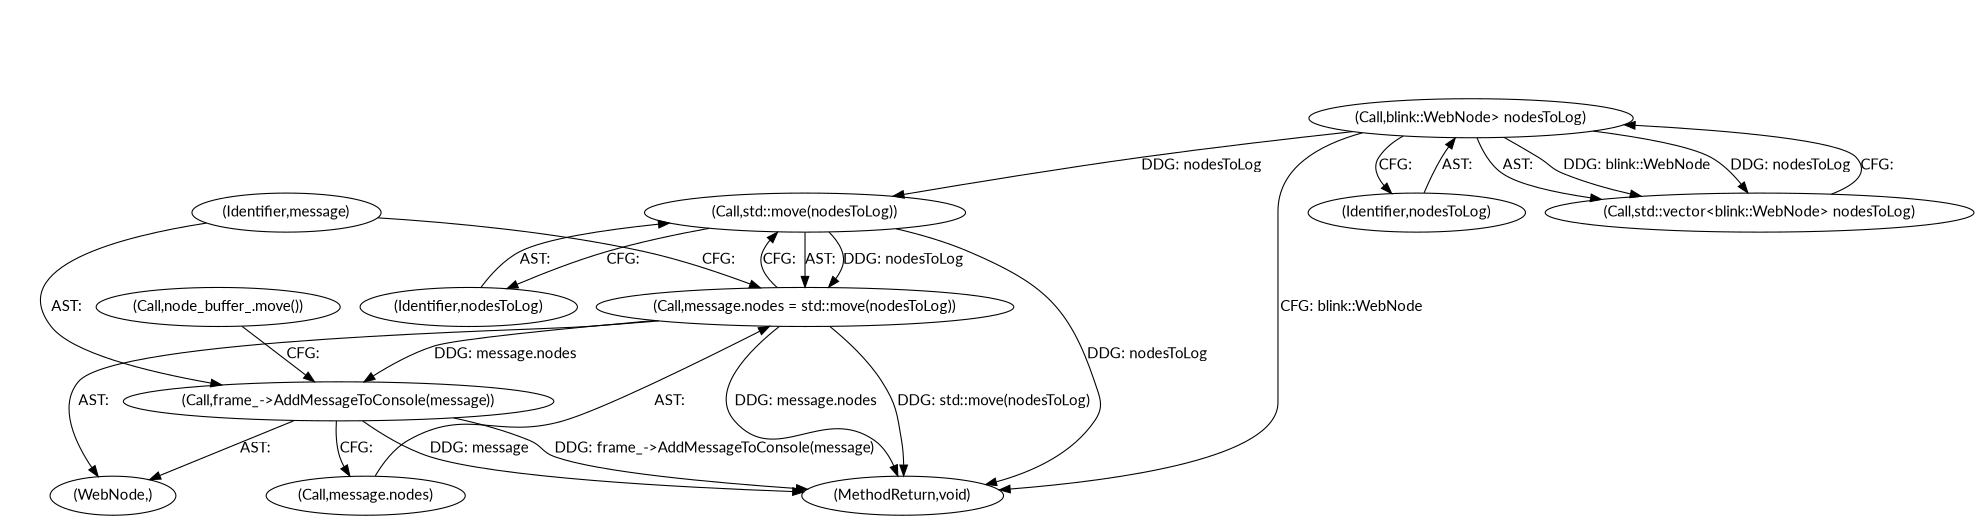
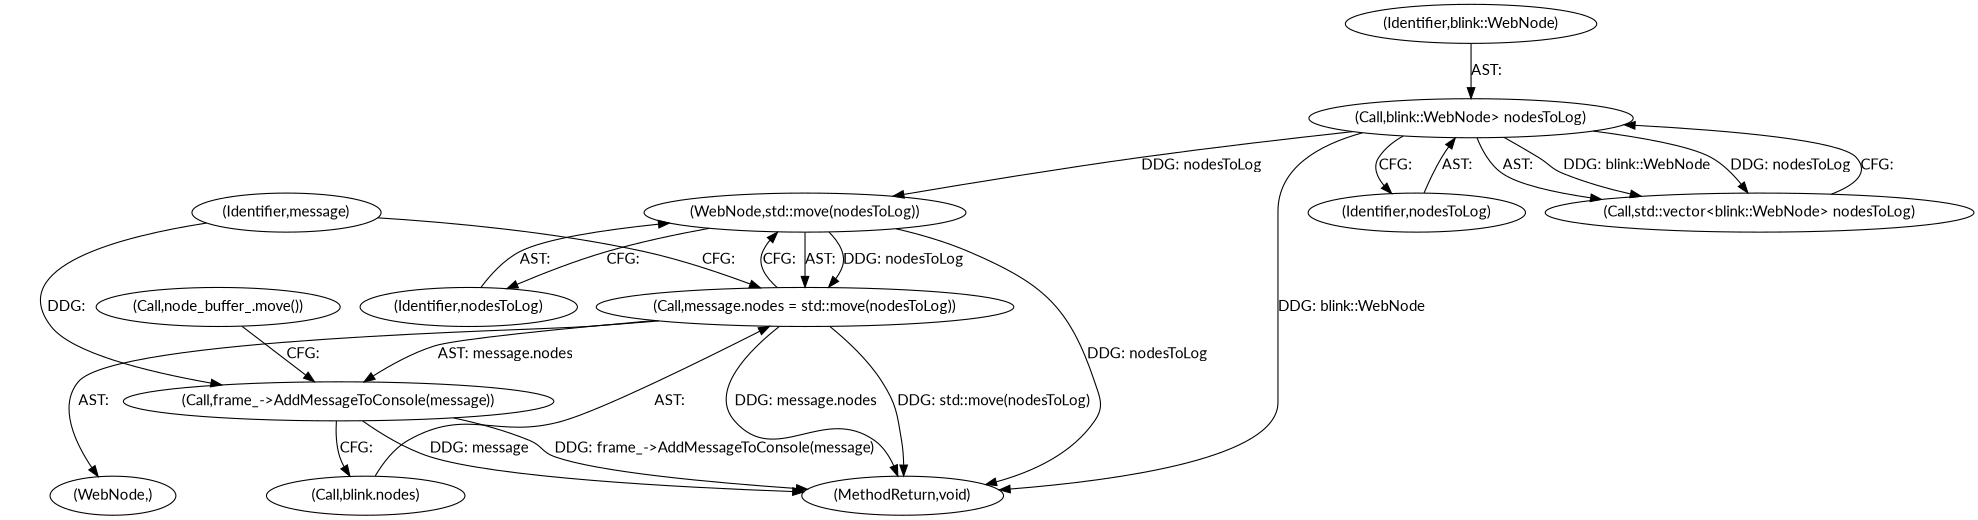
node "(Identifier,blink::WebNode)": added
node "(Call,std::move(nodesToLog))": label "(Call,std::move(nodesToLog))" -> "(WebNode,std::move(nodesToLog))"
edge "(Identifier,message)" -> "(Call,frame_->AddMessageToConsole(message))": label "AST: " -> "DDG: "
edge "(Call,blink::WebNode> nodesToLog)" -> "(MethodReturn,void)": label "CFG: blink::WebNode" -> "DDG: blink::WebNode"
edge "(Call,message.nodes = std::move(nodesToLog))" -> "(Call,frame_->AddMessageToConsole(message))": label "DDG: message.nodes" -> "AST: message.nodes"
edge "(Call,frame_->AddMessageToConsole(message))" -> "(WebNode,)": removed, label "AST:"
node "(Call,message.nodes)": label "(Call,message.nodes)" -> "(Call,blink.nodes)"
